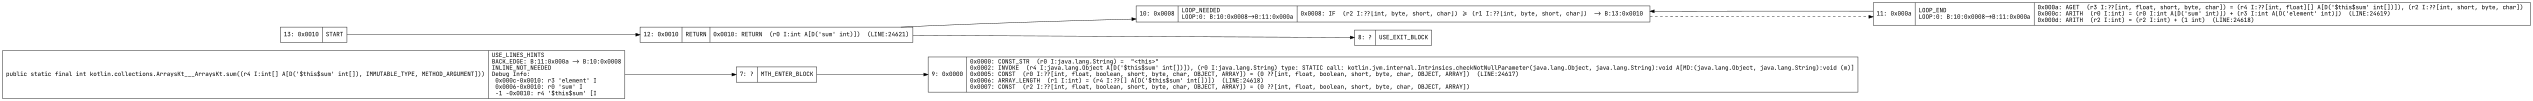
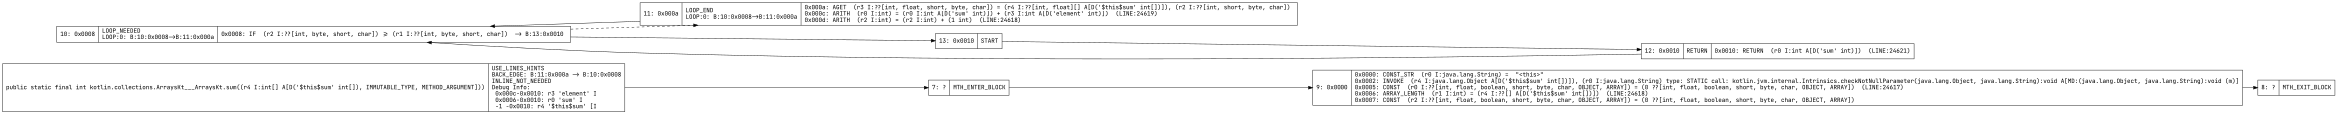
edge "12: 0x0010" -> "8: ?": now "9: 0x0000" -> "8: ?"
node "8: ?": text "USE_EXIT_BLOCK" -> "MTH_EXIT_BLOCK"
edge "10: 0x0008" -> "13: 0x0010": added
